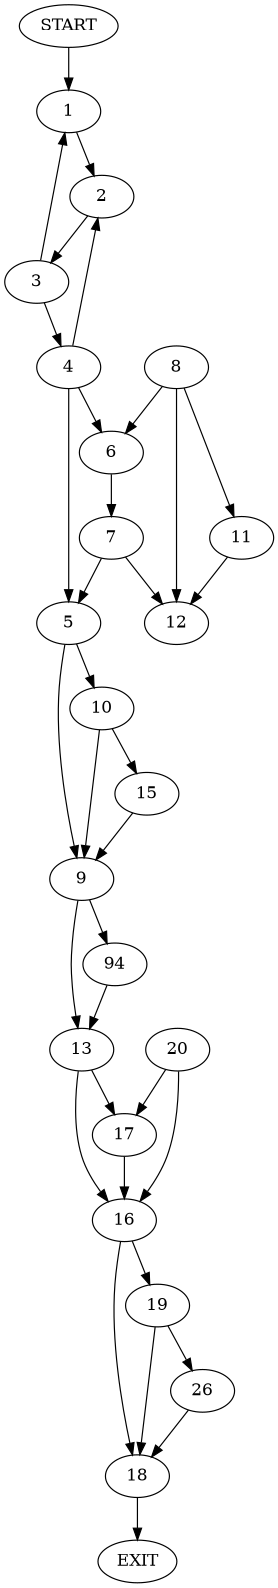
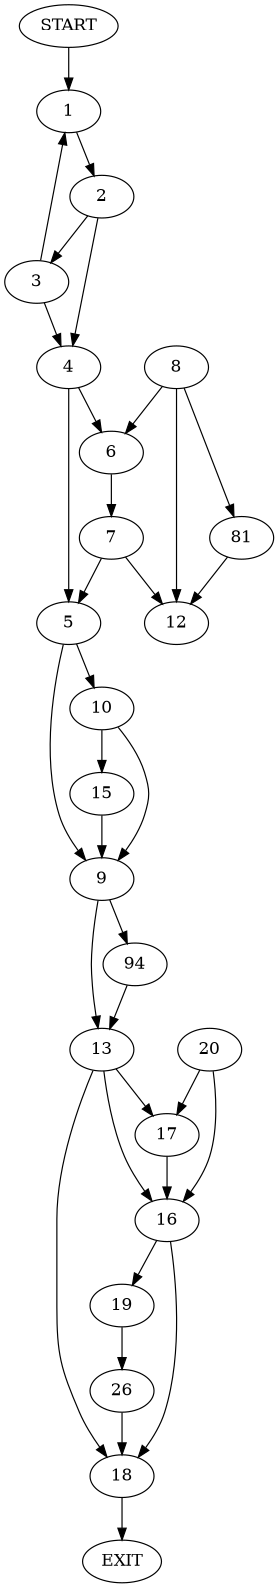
edge "4" -> "2": reversed
node "11": label "11" -> "81"
edge "19" -> "18": now "13" -> "18"
